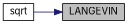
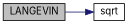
edge "sqrt" -> "LANGEVIN": reversed
